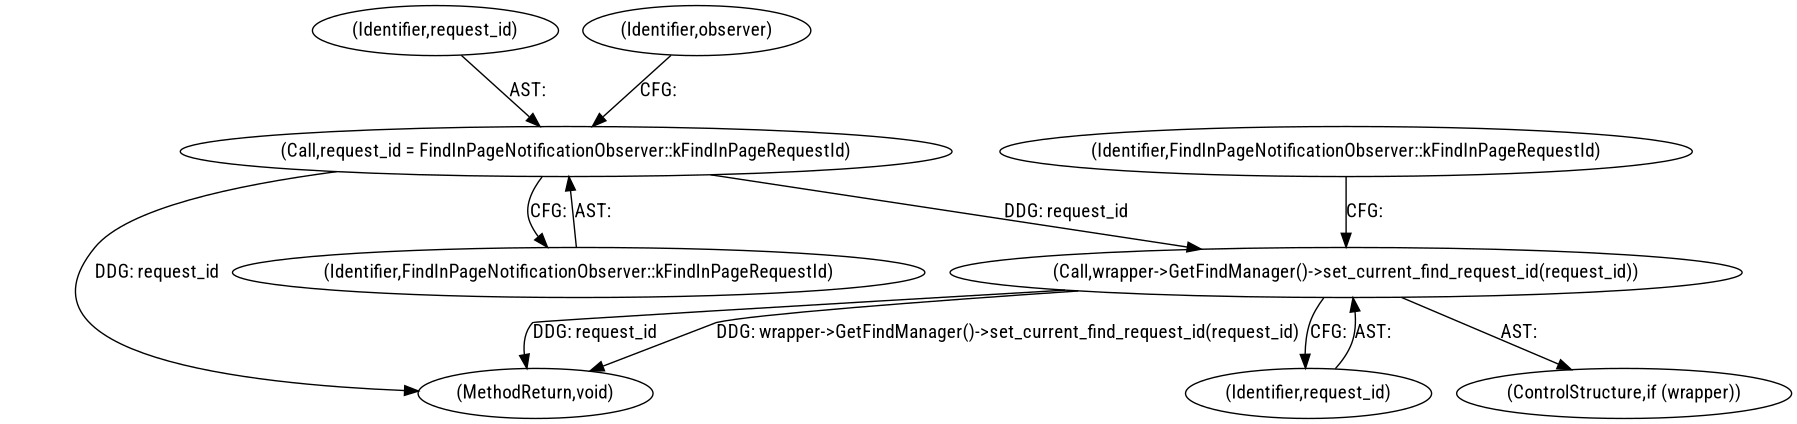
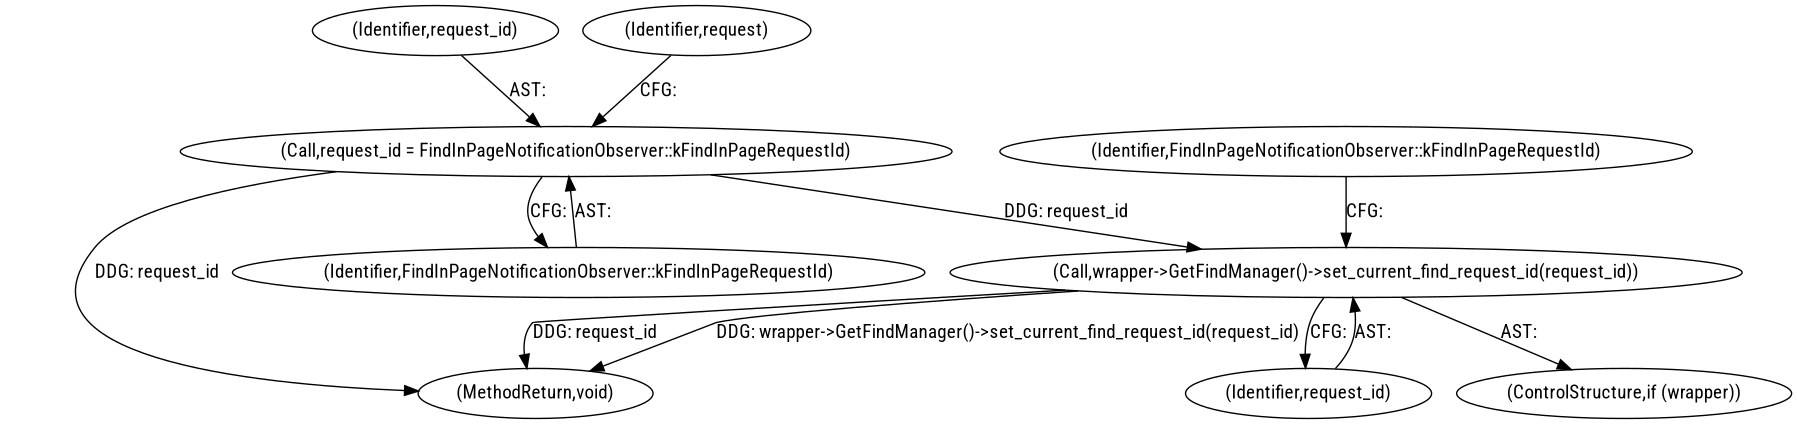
node "(Identifier,observer)": label "(Identifier,observer)" -> "(Identifier,request)"
